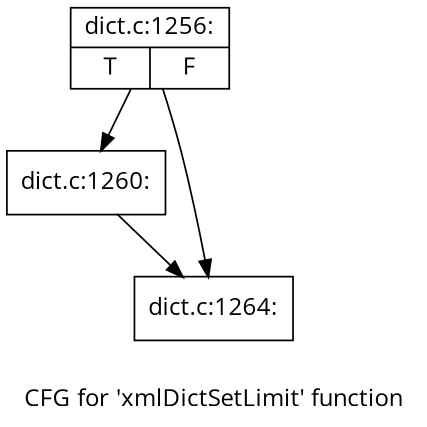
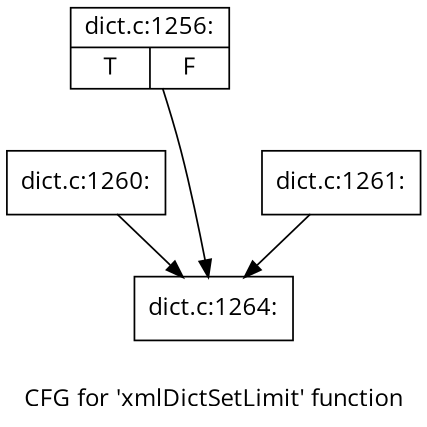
edge "dict.c:1256:" -> "dict.c:1260:": removed
node "dict.c:1261:": added
